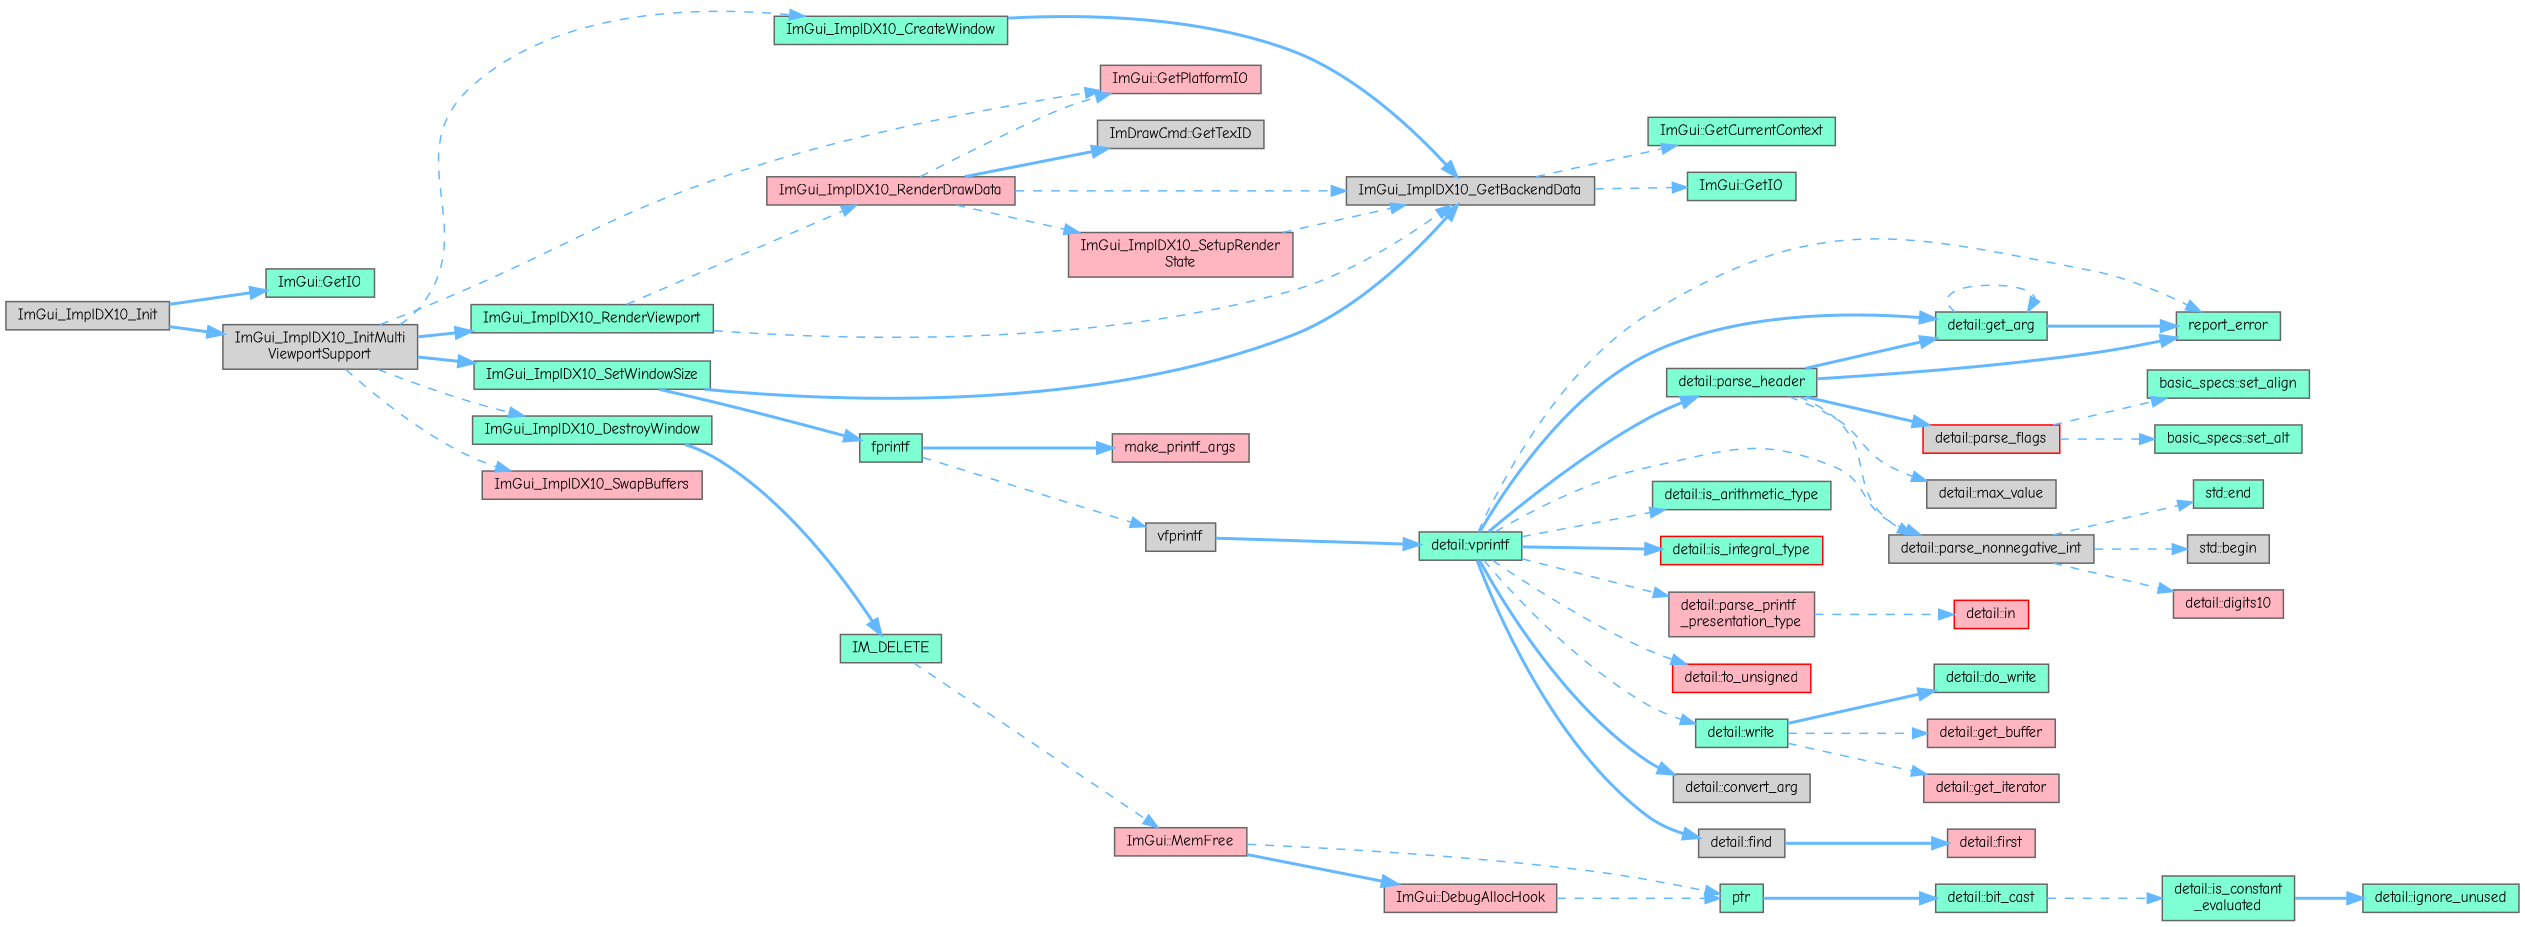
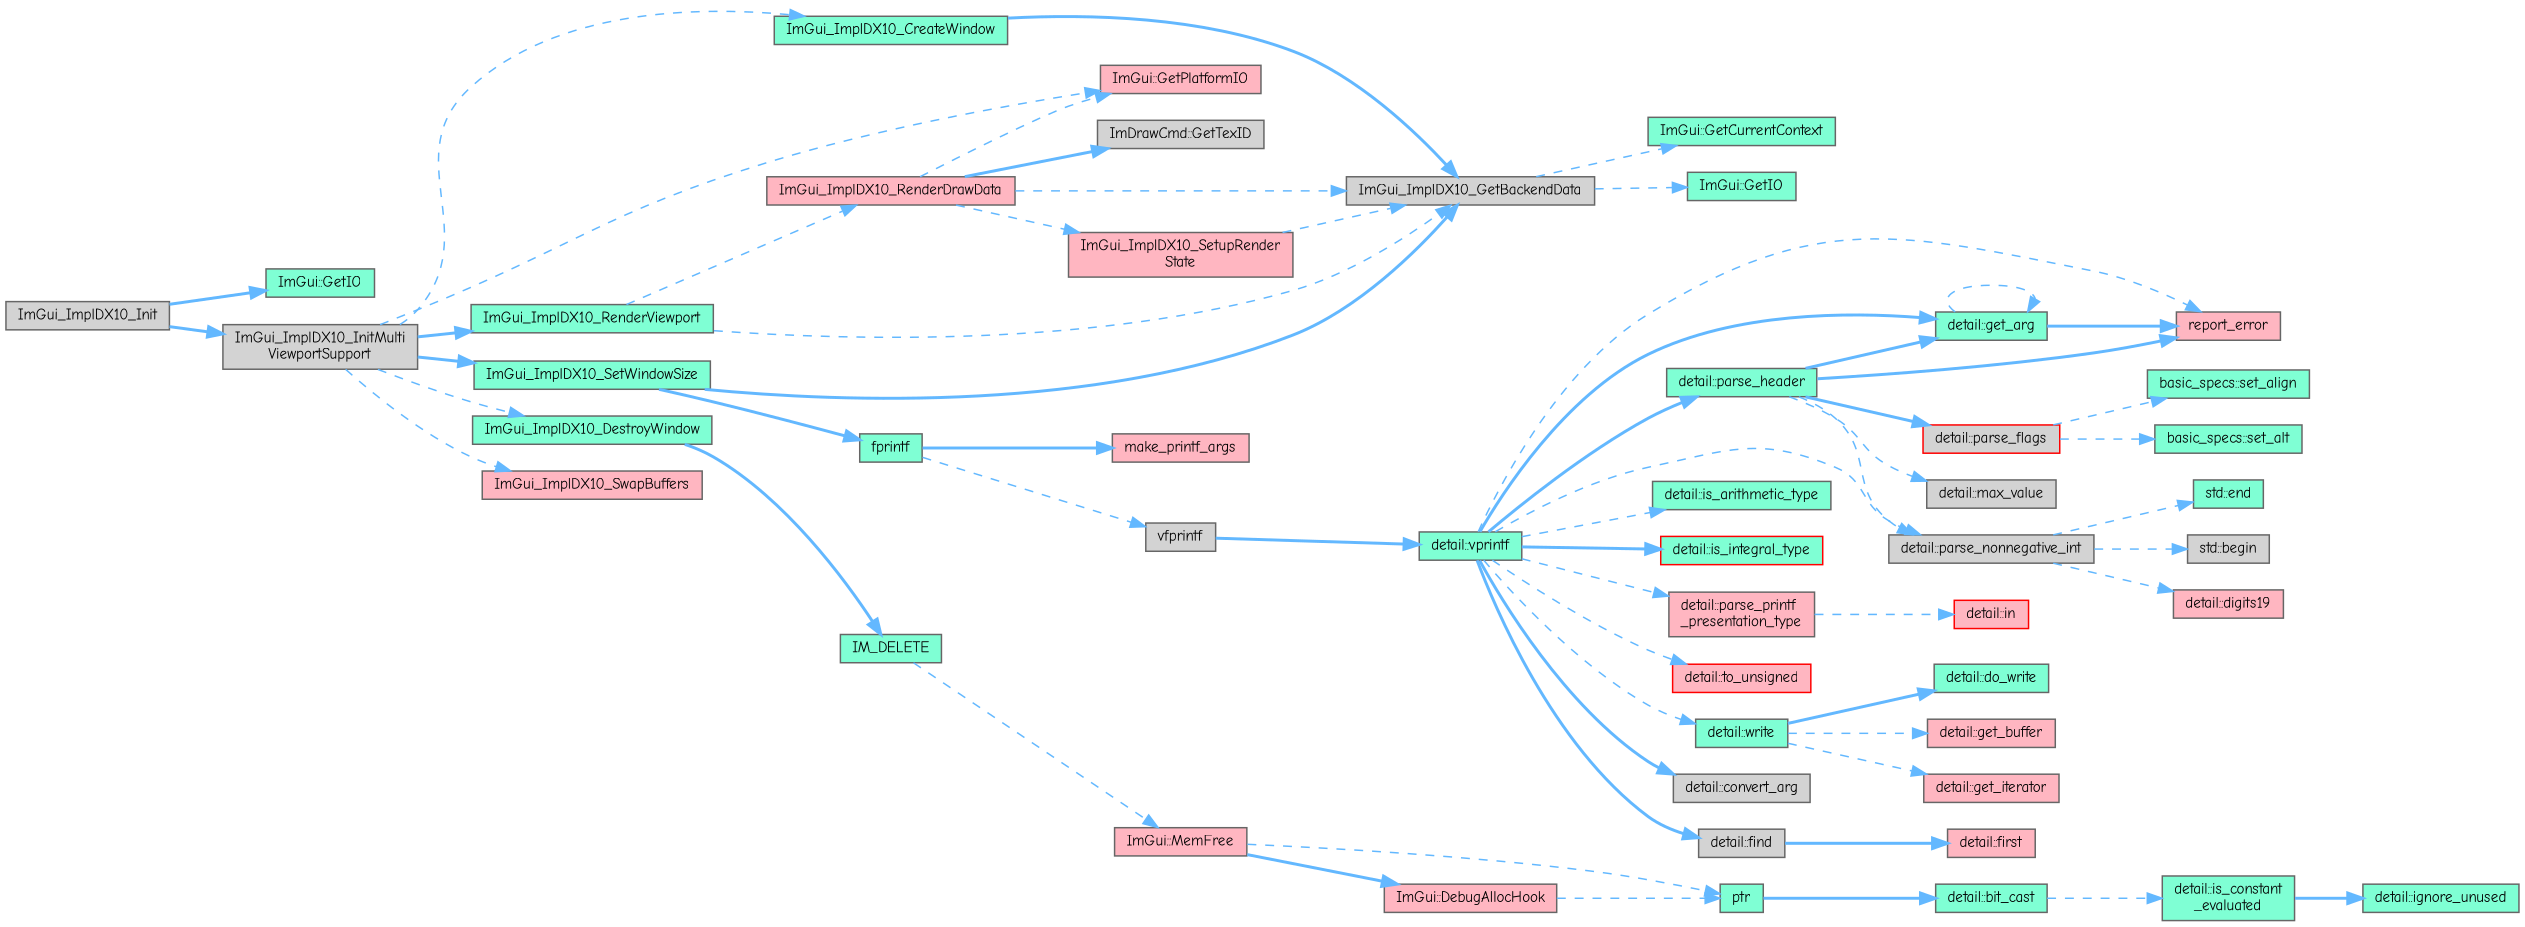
node "report_error": fillcolor aquamarine -> lightpink
node "detail::digits10": label "detail::digits10" -> "detail::digits19"
